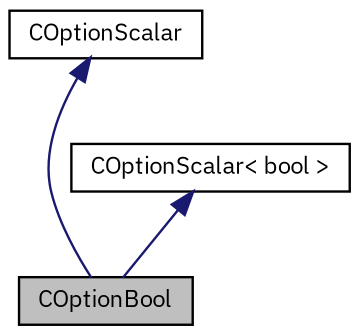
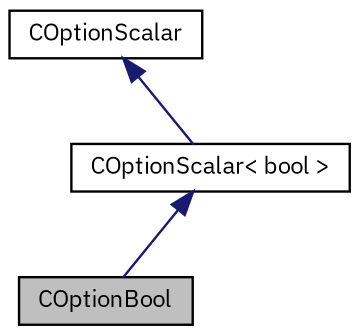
edge "COptionBool" -> "COptionScalar": now "COptionScalar< bool >" -> "COptionScalar"
